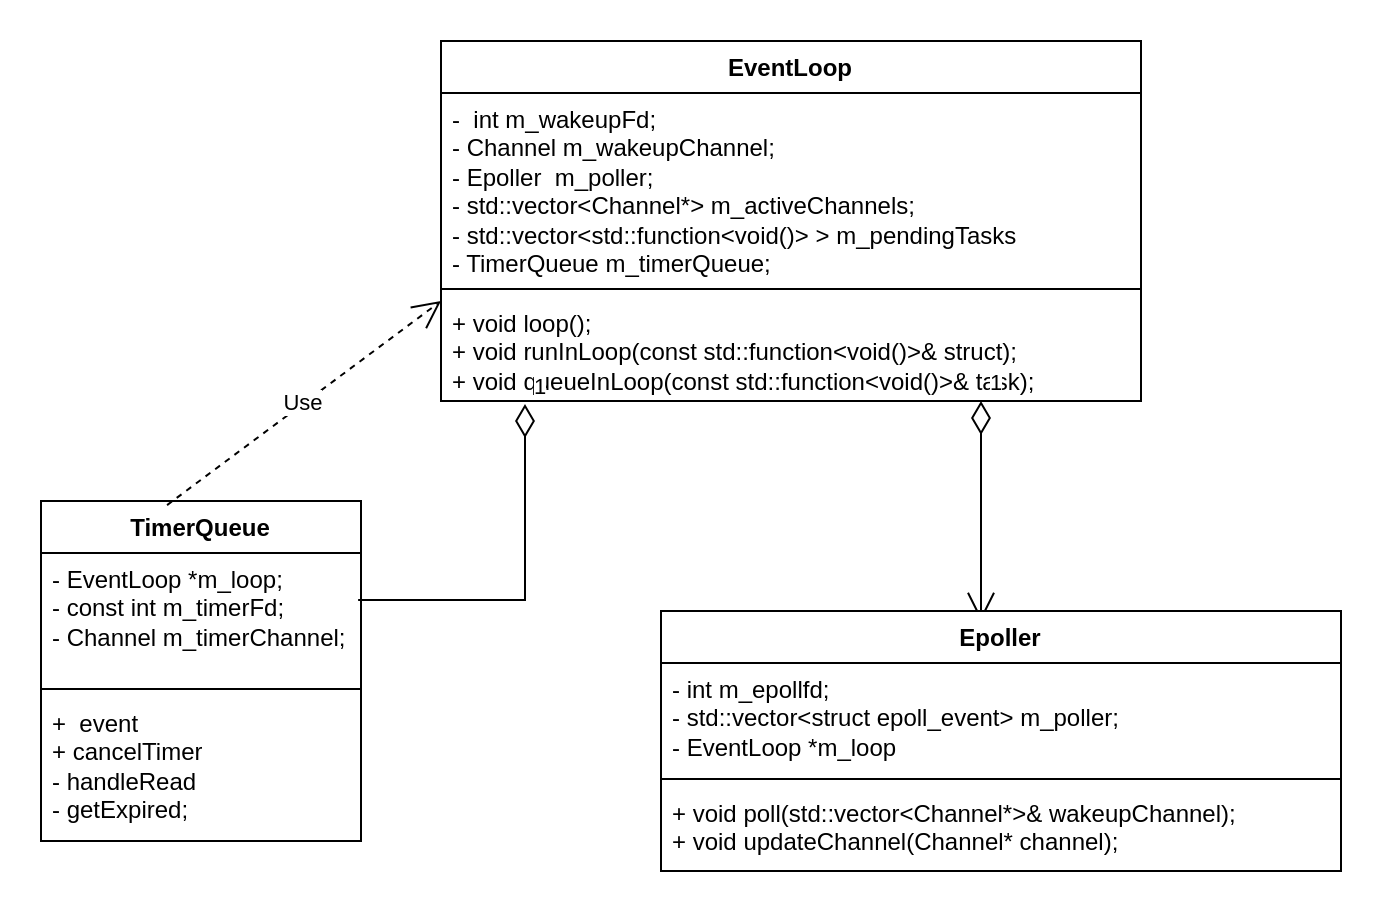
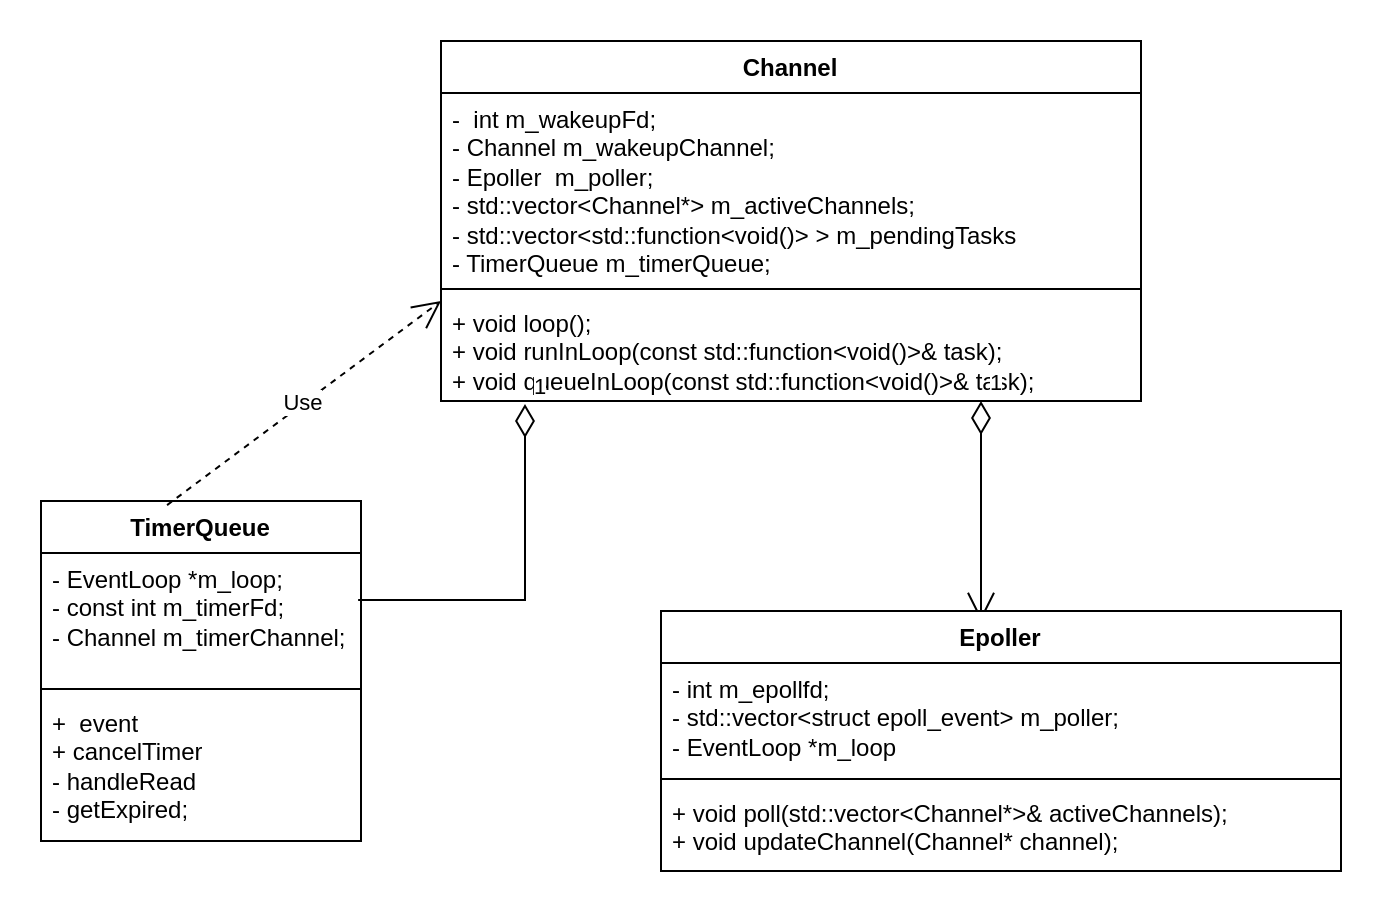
node "EventLoop": label "EventLoop" -> "Channel"
node "+ void loop(); + void runInLoop(const std::function<void()>& struct); + void queueInLoop(const std::function<void()>& task);": label "+ void loop(); + void runInLoop(const std::function<void()>& struct); + void queueInLoop(const std::function<void()>& task);" -> "+ void loop(); + void runInLoop(const std::function<void()>& task); + void queueInLoop(const std::function<void()>& task);"
node "+ void poll(std::vector<Channel*>& wakeupChannel); + void updateChannel(Channel* channel);": label "+ void poll(std::vector<Channel*>& wakeupChannel); + void updateChannel(Channel* channel);" -> "+ void poll(std::vector<Channel*>& activeChannels); + void updateChannel(Channel* channel);"
